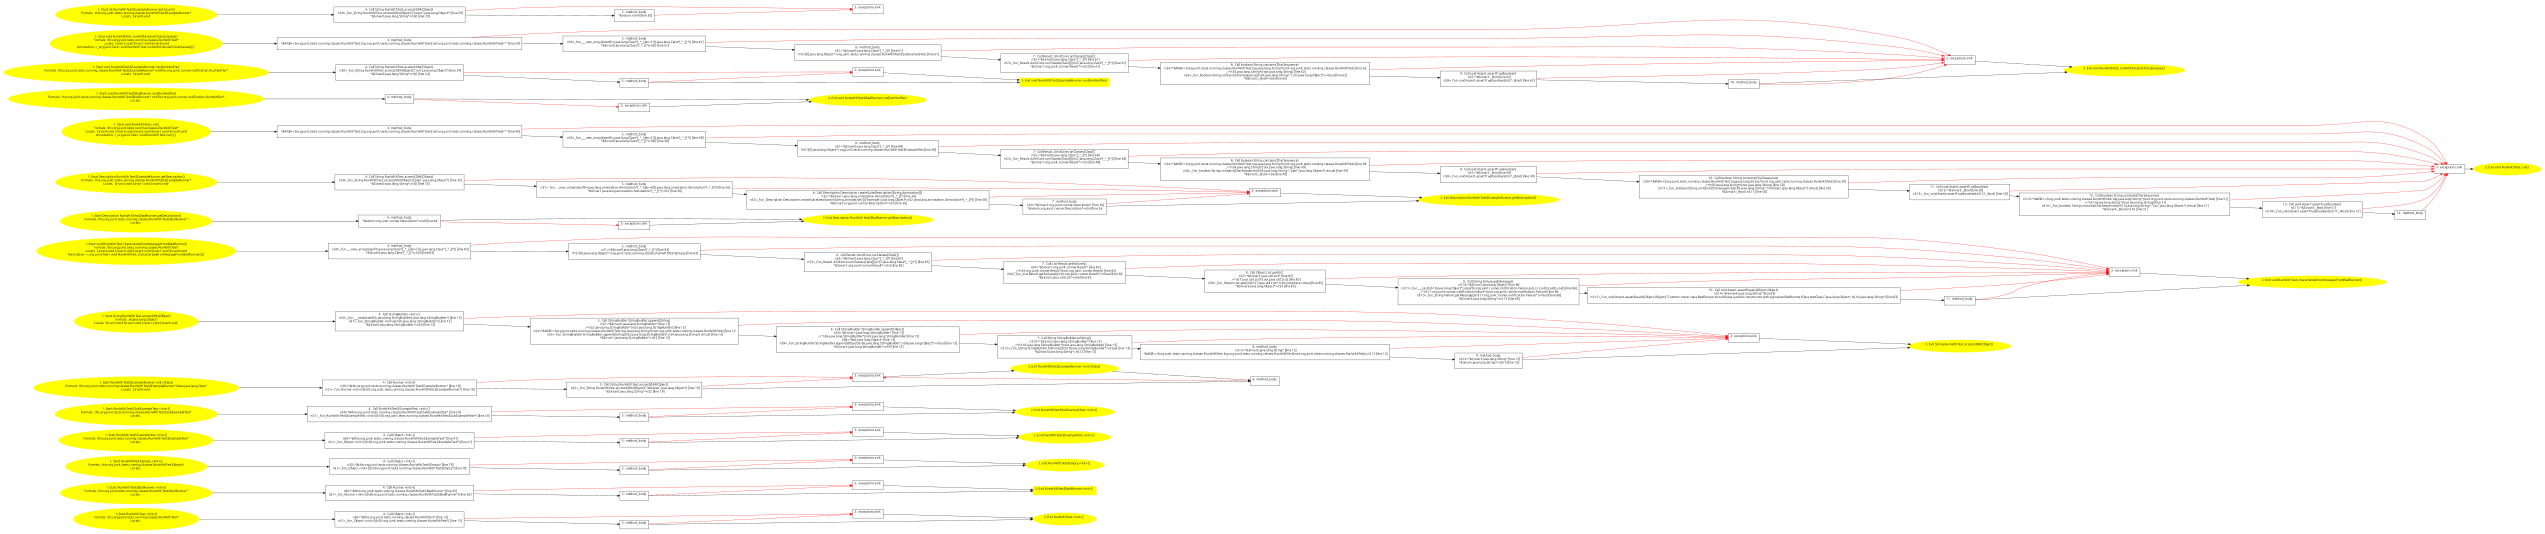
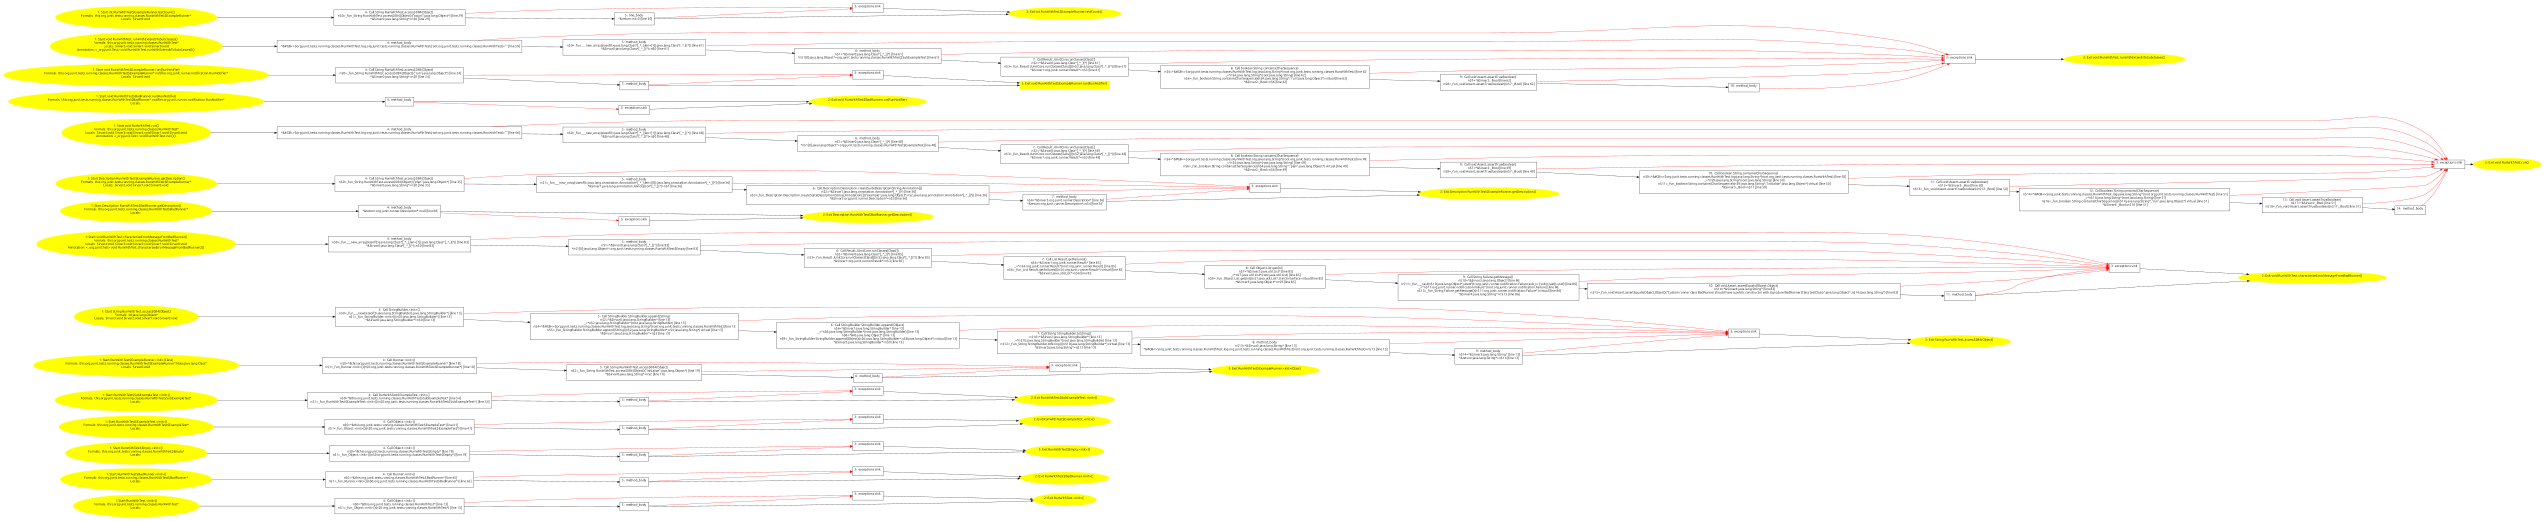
node "2: Exit int RunWithTest$ExampleRunner.testCount()": added
node "5:  method_body *&return:int=0 [line 30]": label "5:  method_body *&return:int=0 [line 30]" -> "5:  line_body *&return:int=0 [line 30]"
edge "10:  method_body" -> "2: Exit void RunWithTest.runWithExtendsToSubclasses()": removed
edge "2: Exit RunWithTest$ExampleRunner.<init>(Class)" -> "6:  method_body": reversed
node "2: Exit RunWithTest$BadRunner.<init>()": shape box -> ellipse
